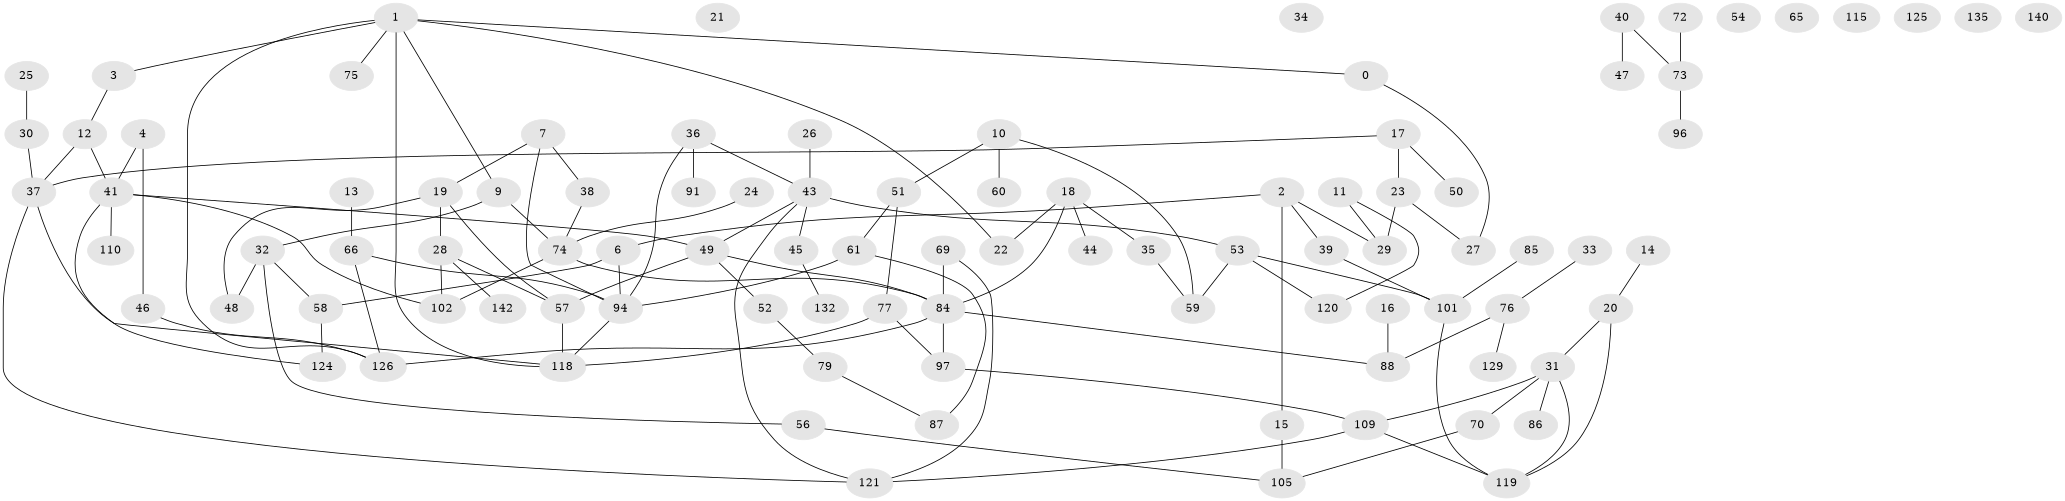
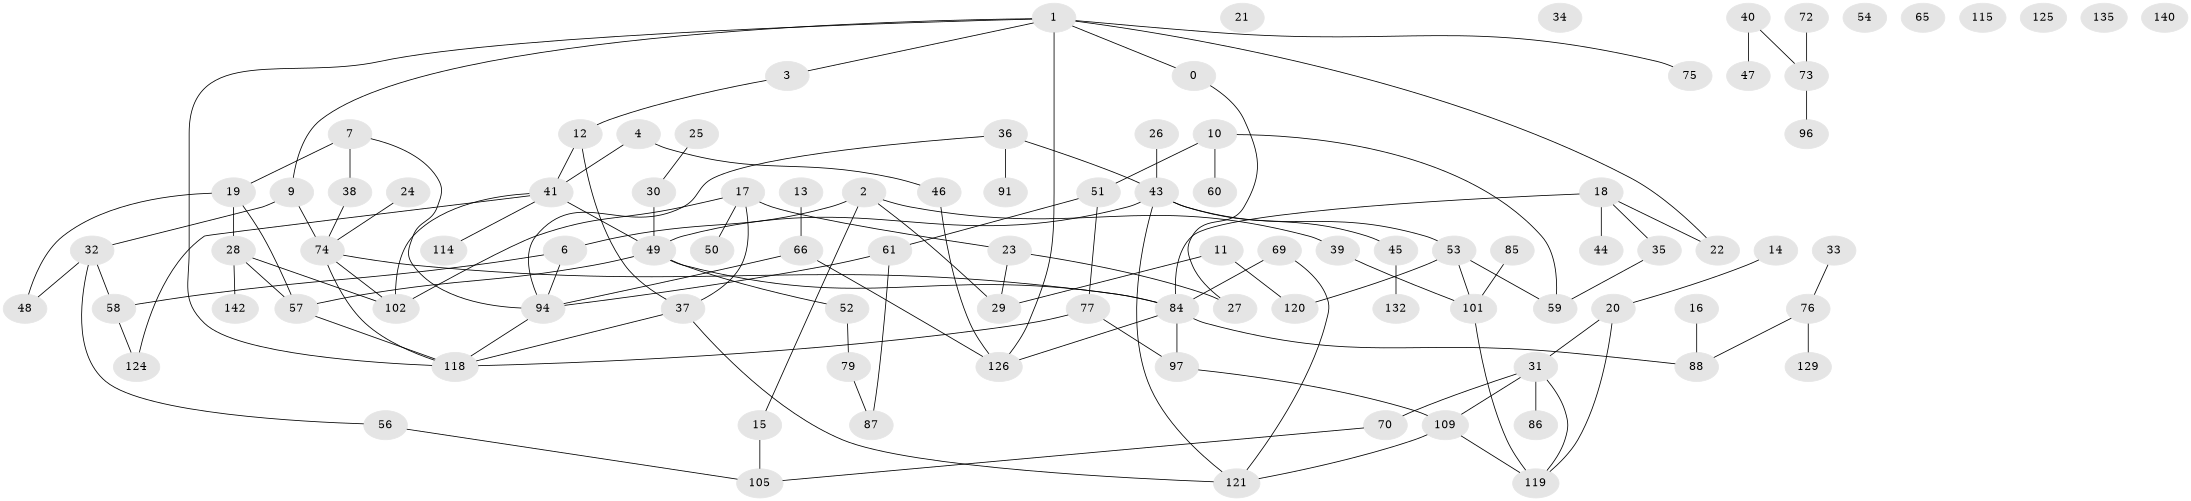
edge "30" -- "37": now "30" -- "49"
edge "17" -- "102": added
node "110": label "110" -> "114"
edge "74" -- "118": added
